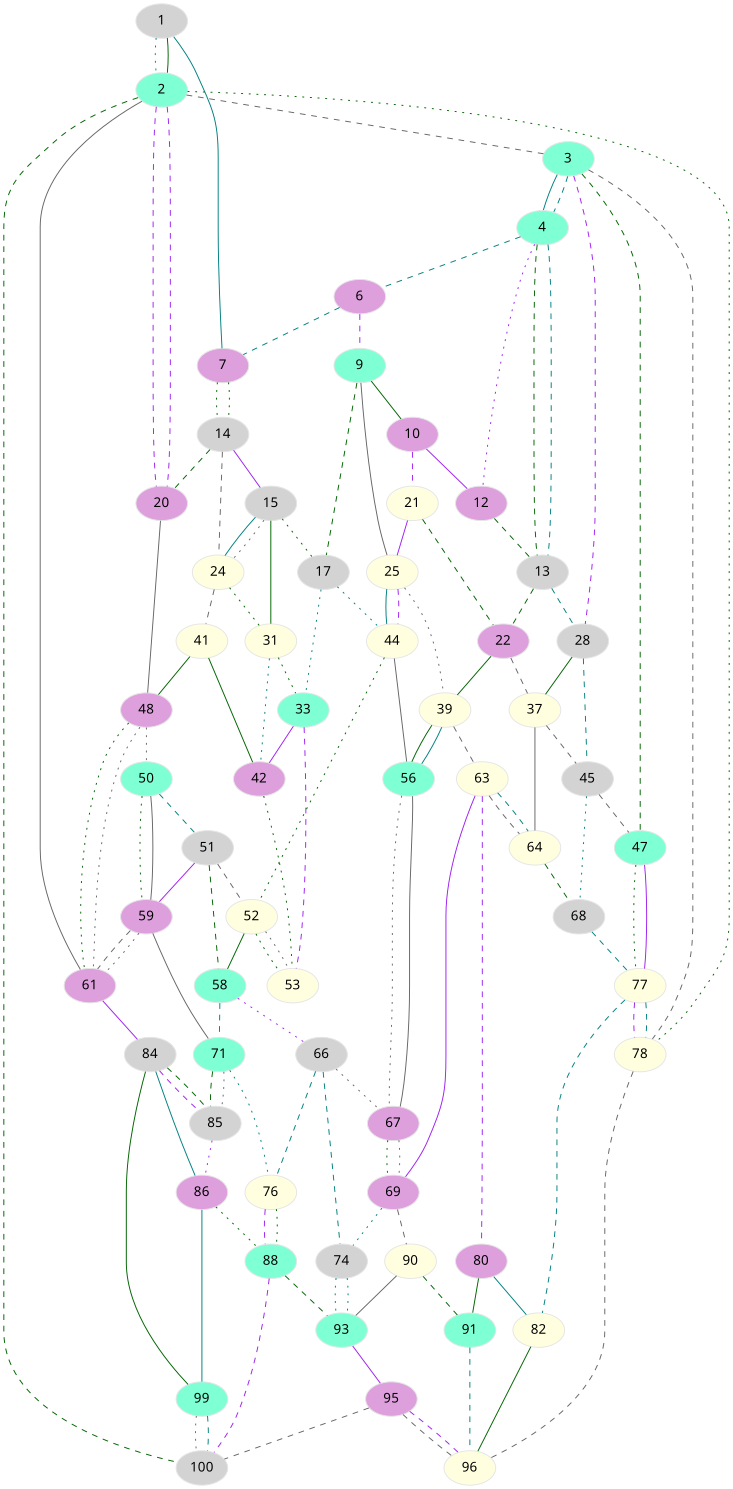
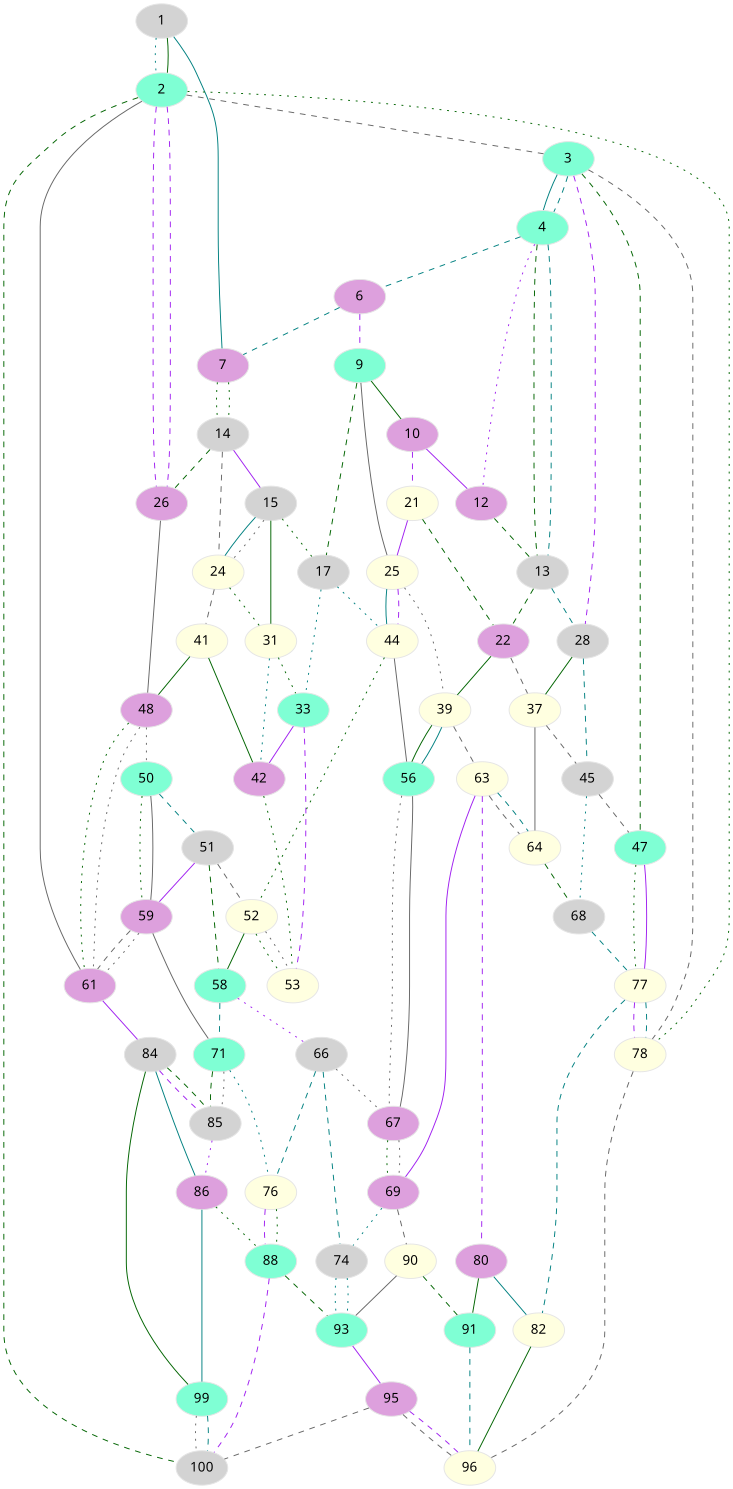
node "20": label "20" -> "26"
